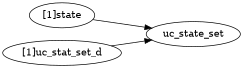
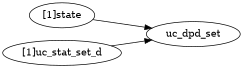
node "uc_state_set": label "uc_state_set" -> "uc_dpd_set"
